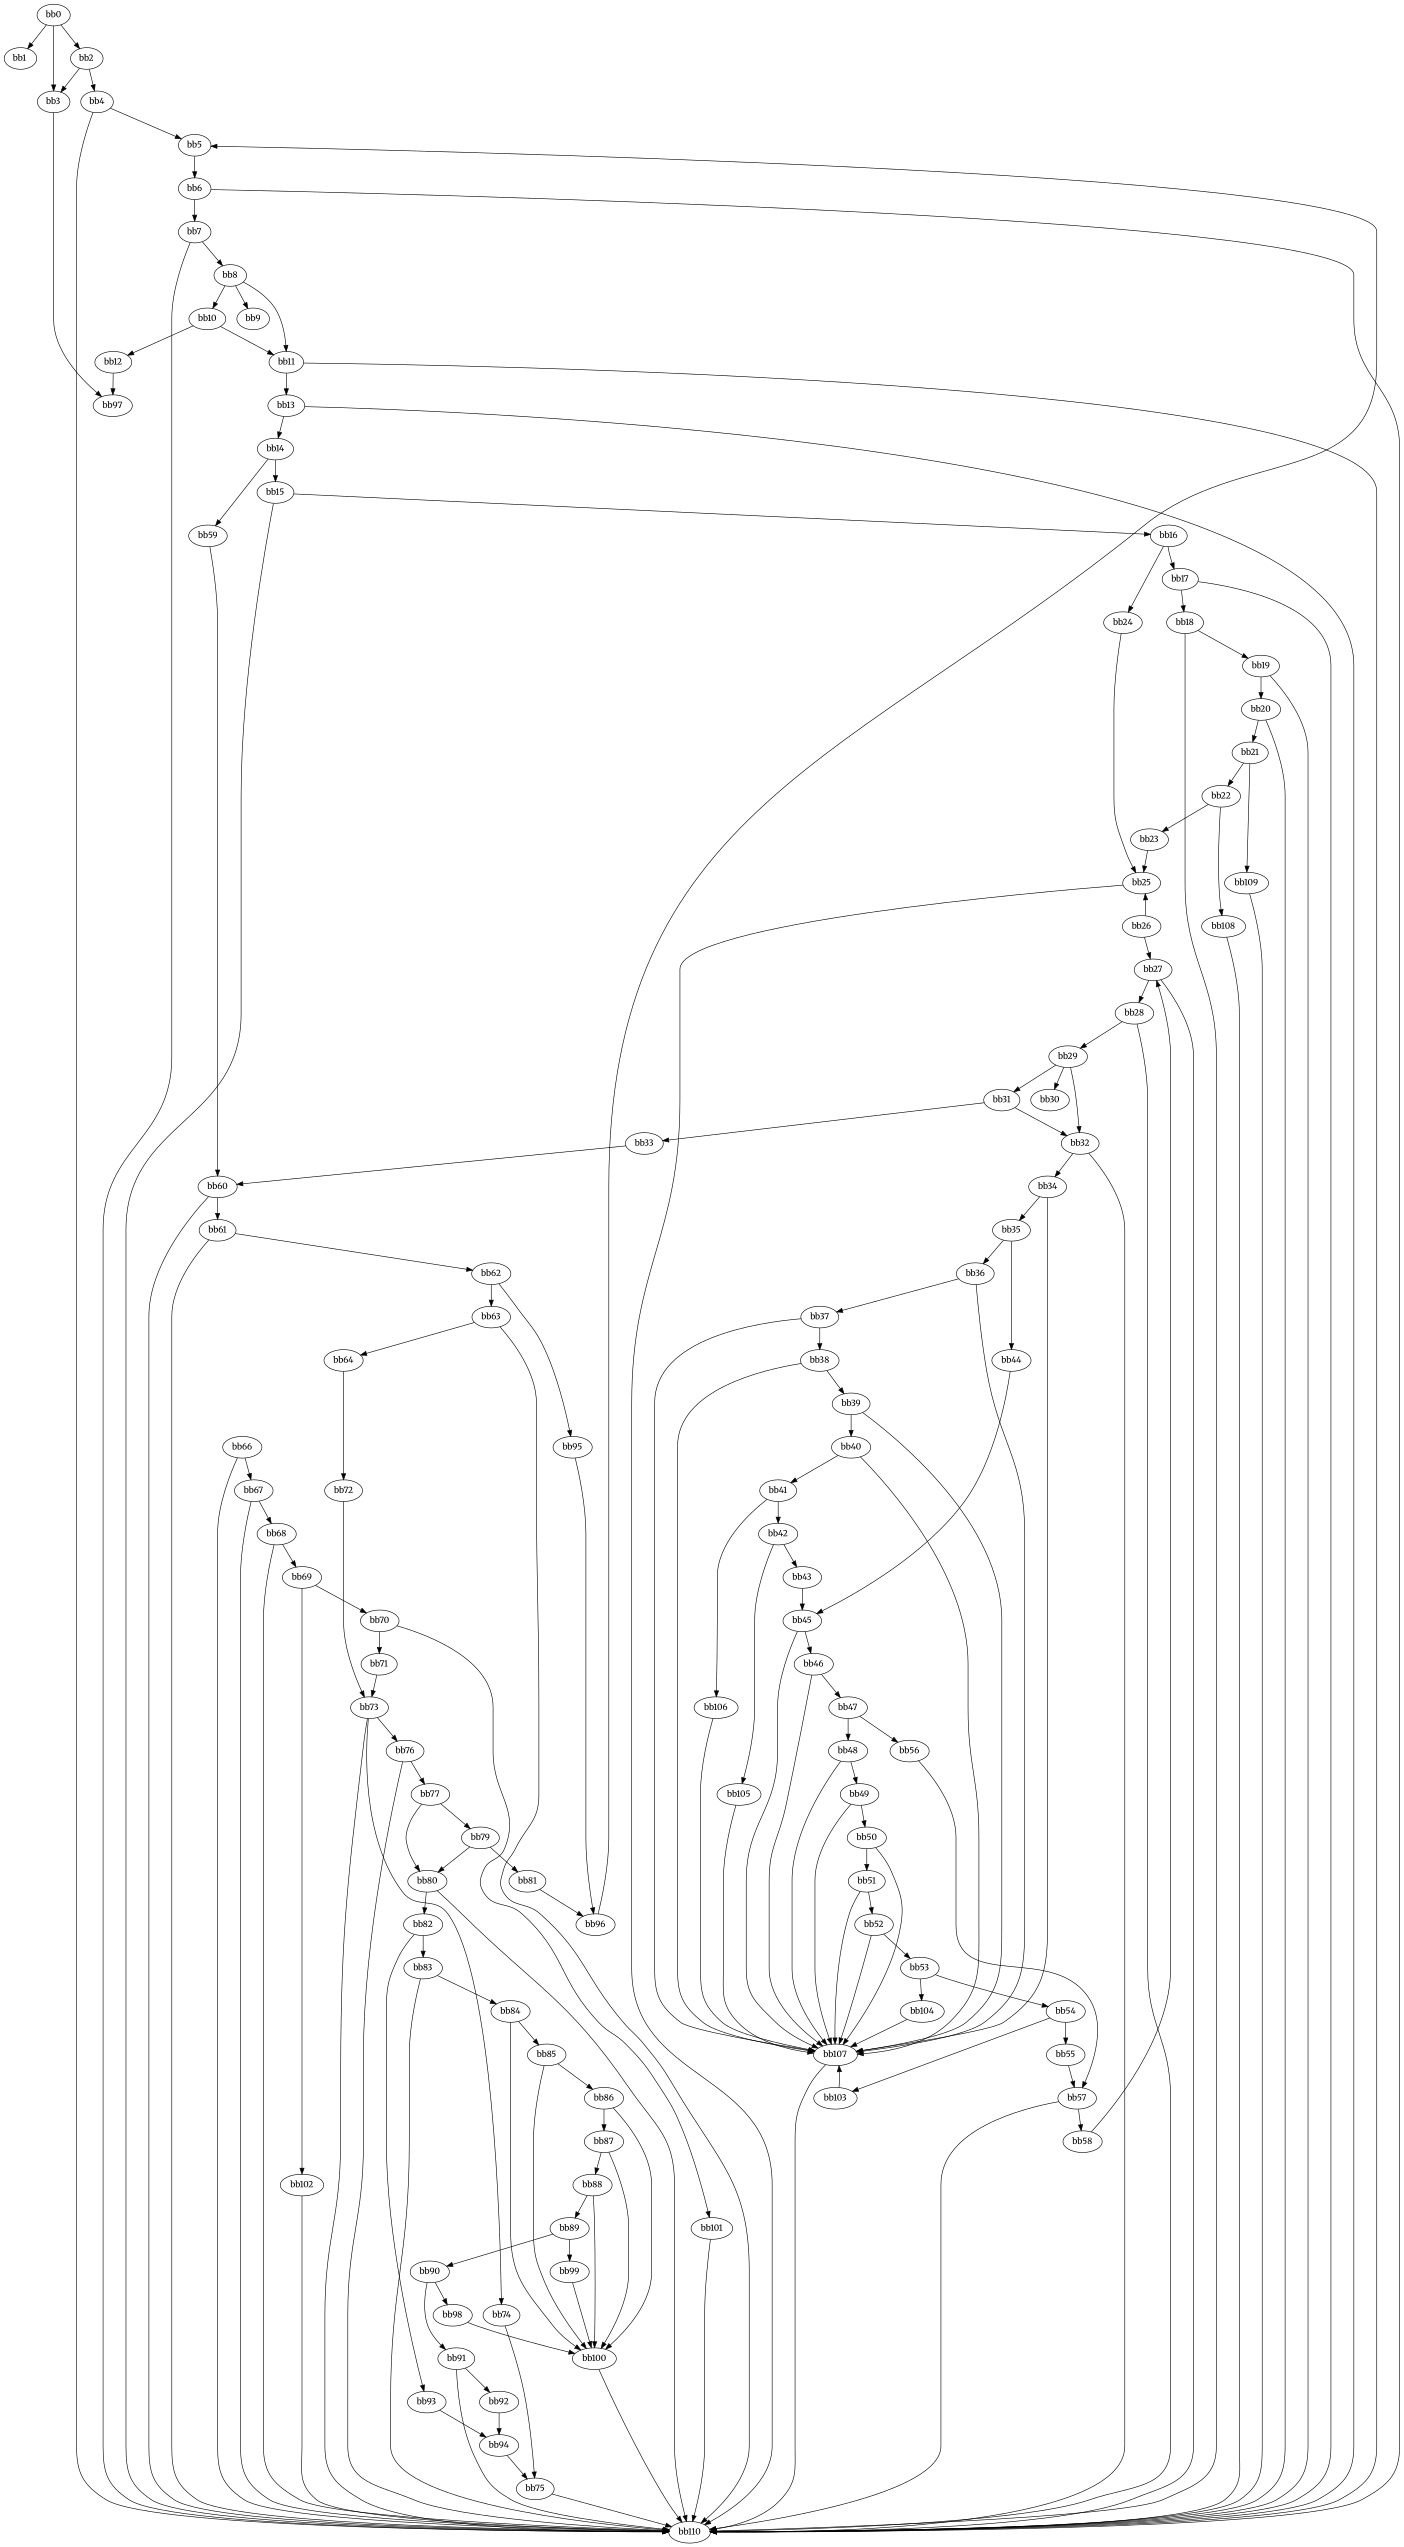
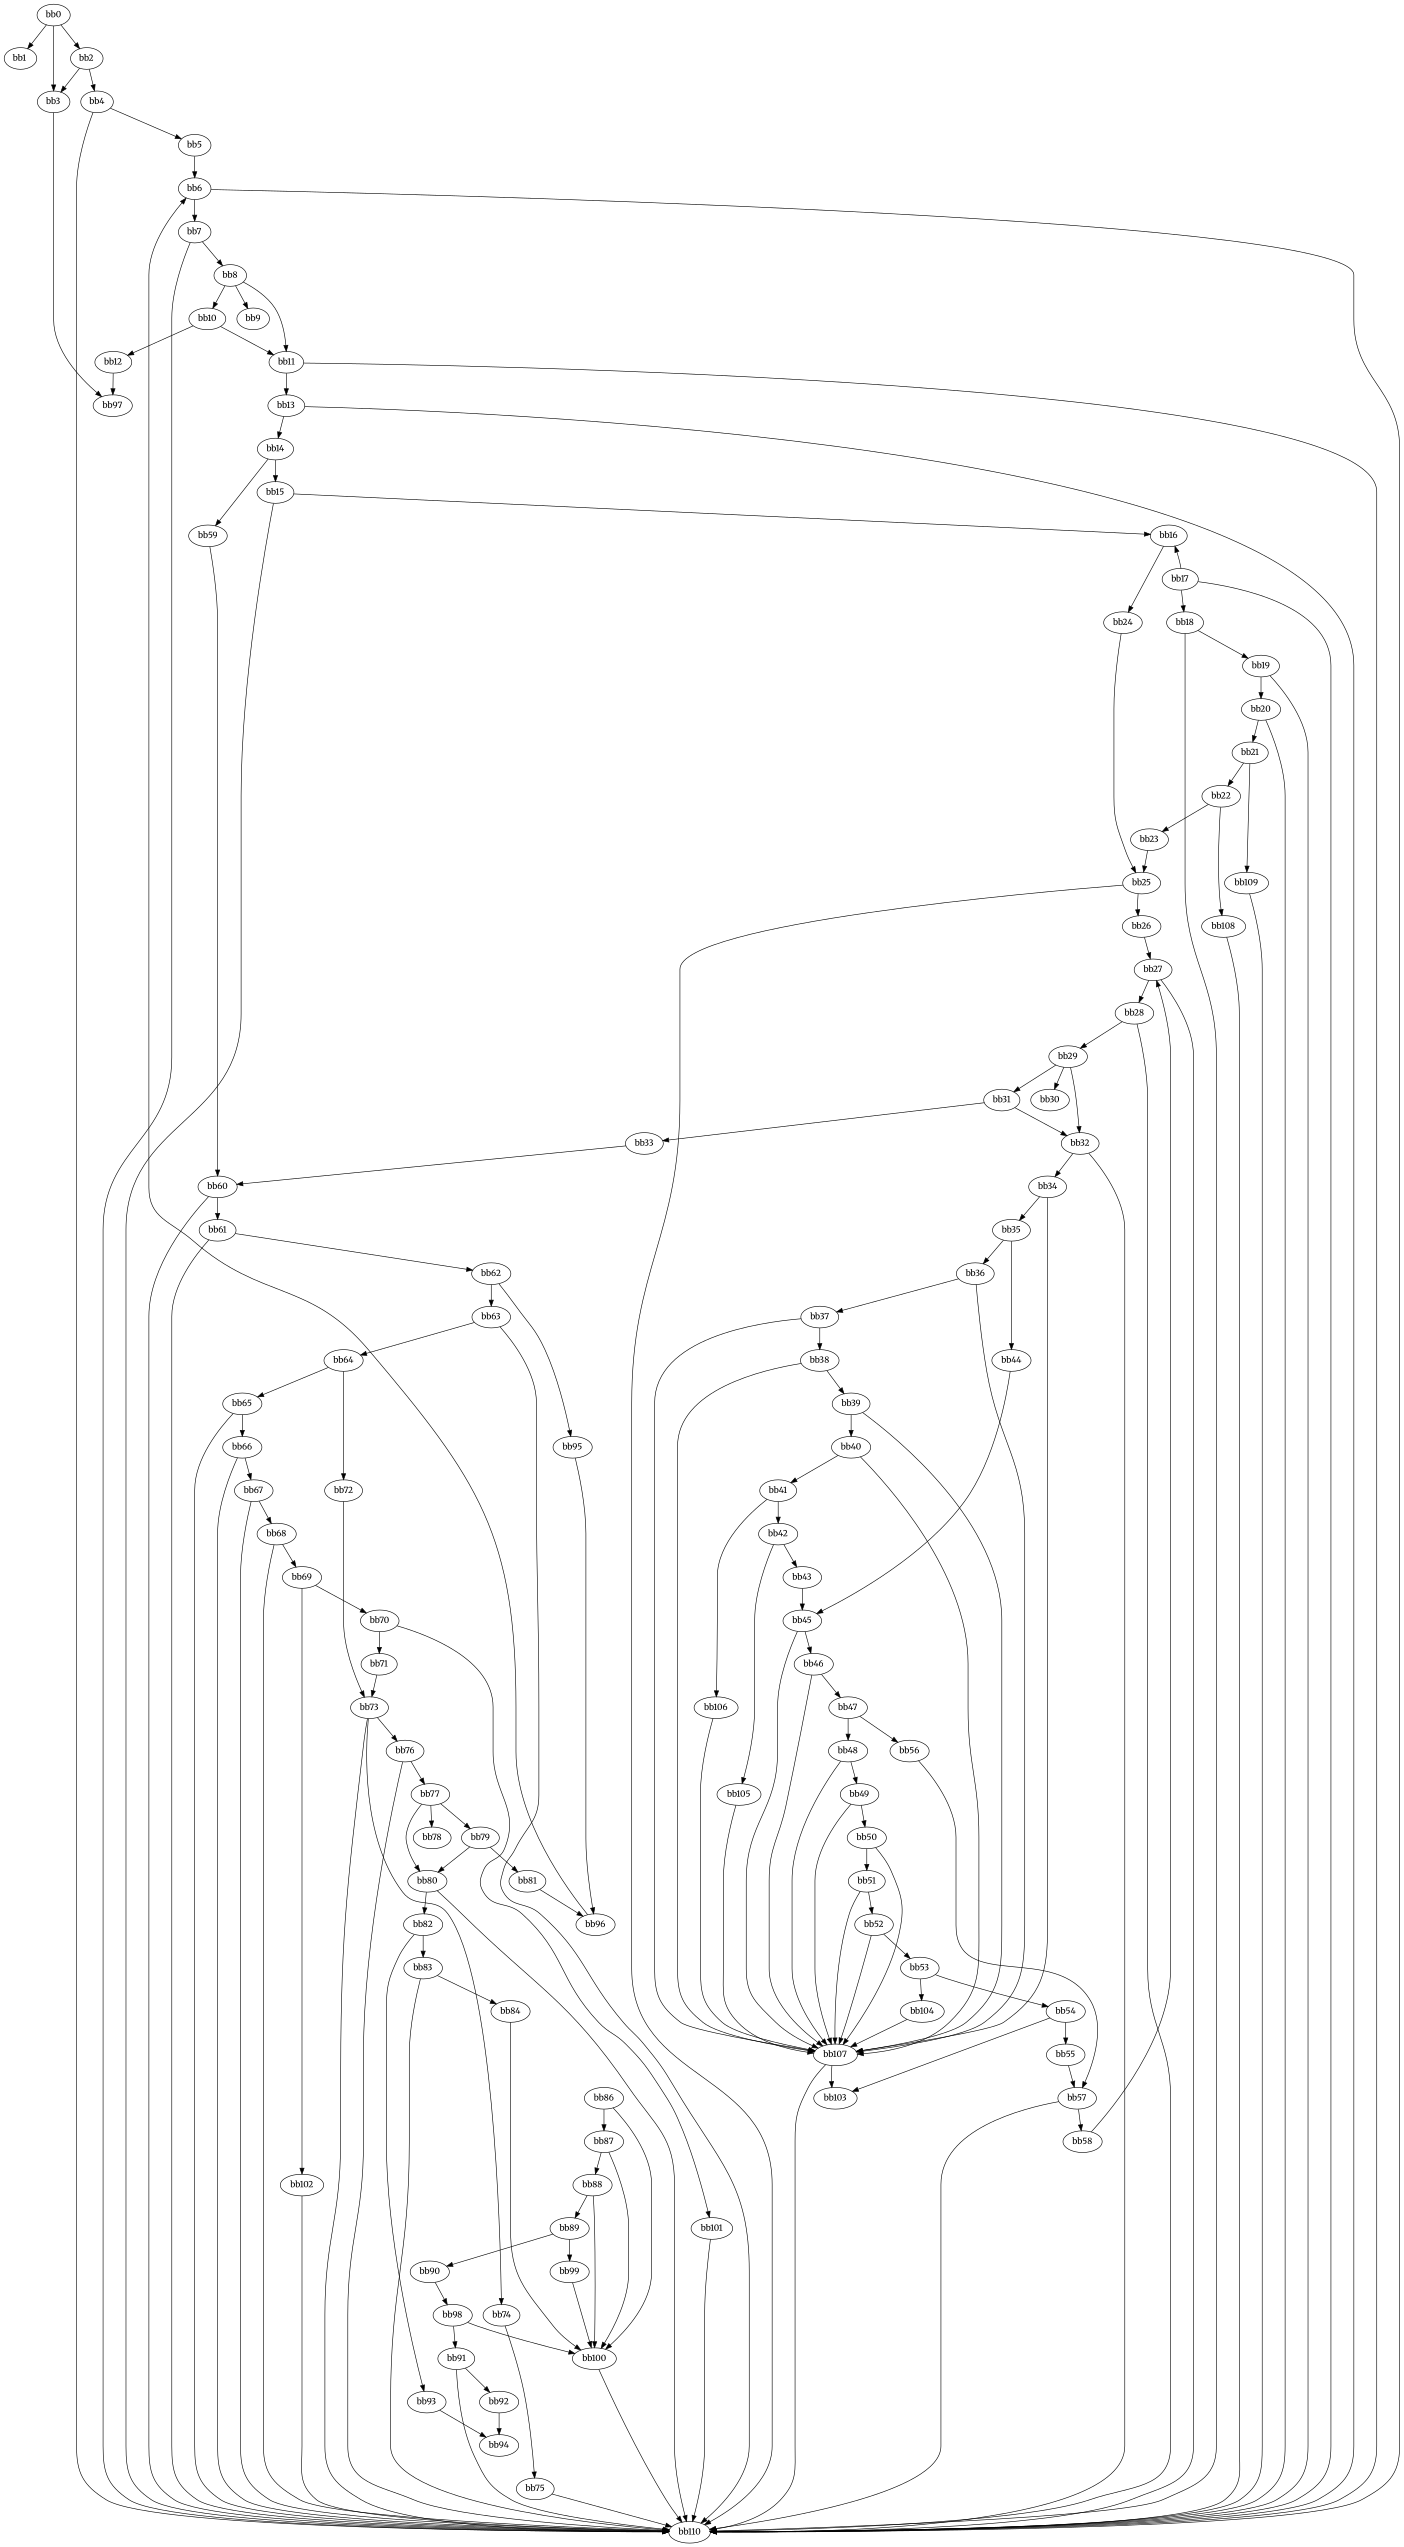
edge "bb16" -> "bb17": reversed
edge "bb96" -> "bb5": now "bb96" -> "bb6"
edge "bb26" -> "bb25": reversed
node "bb65": added
node "bb78": added
node "bb85": removed
edge "bb103" -> "bb107": reversed
edge "bb90" -> "bb91": now "bb98" -> "bb91"
edge "bb94" -> "bb75": removed
